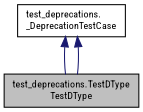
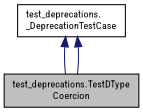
node "test_deprecations.TestDType TestDType": label "test_deprecations.TestDType TestDType" -> "test_deprecations.TestDType Coercion"
